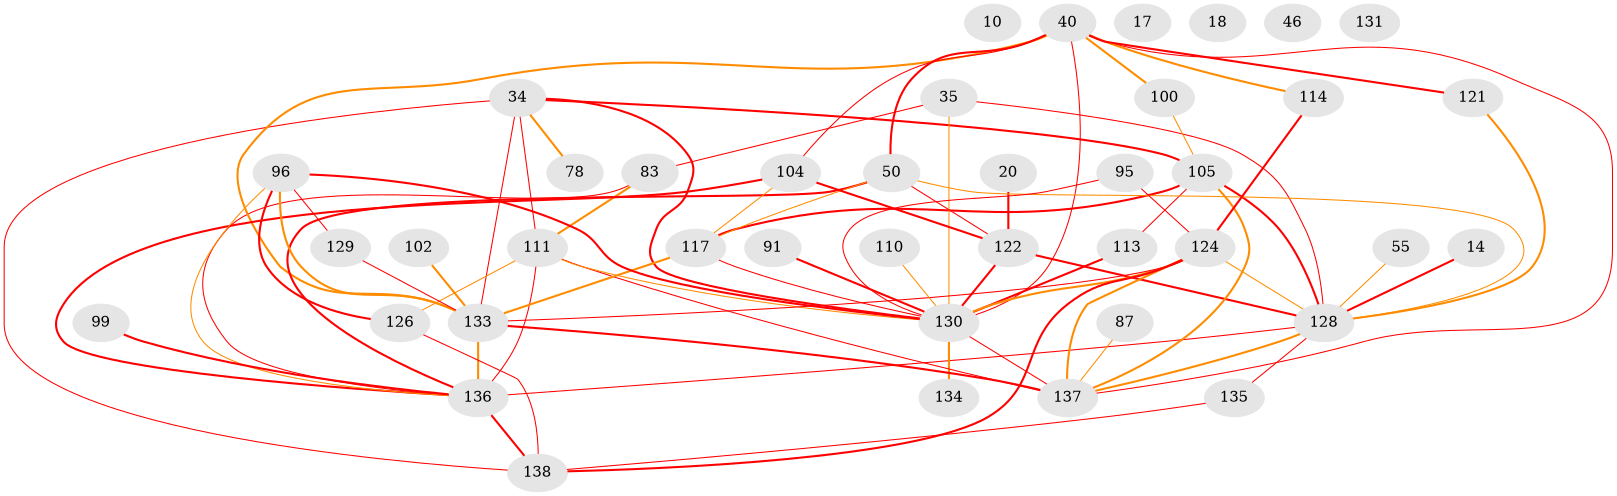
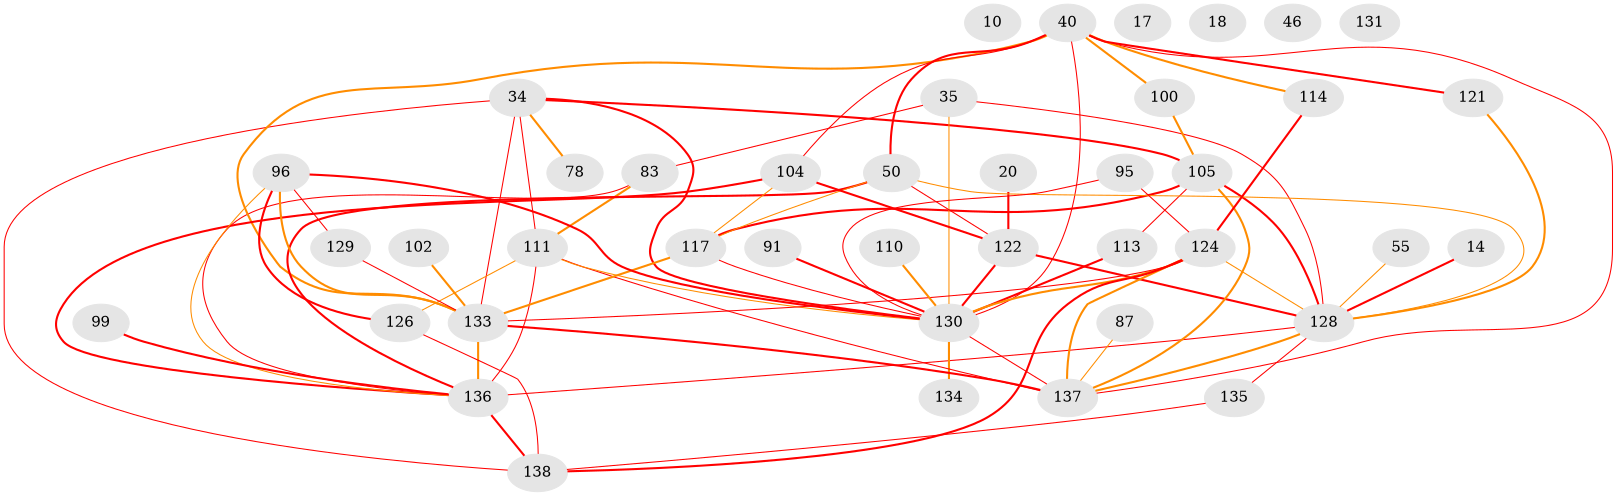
edge "100" -- "105": style solid -> bold
edge "110" -- "130": style solid -> bold
